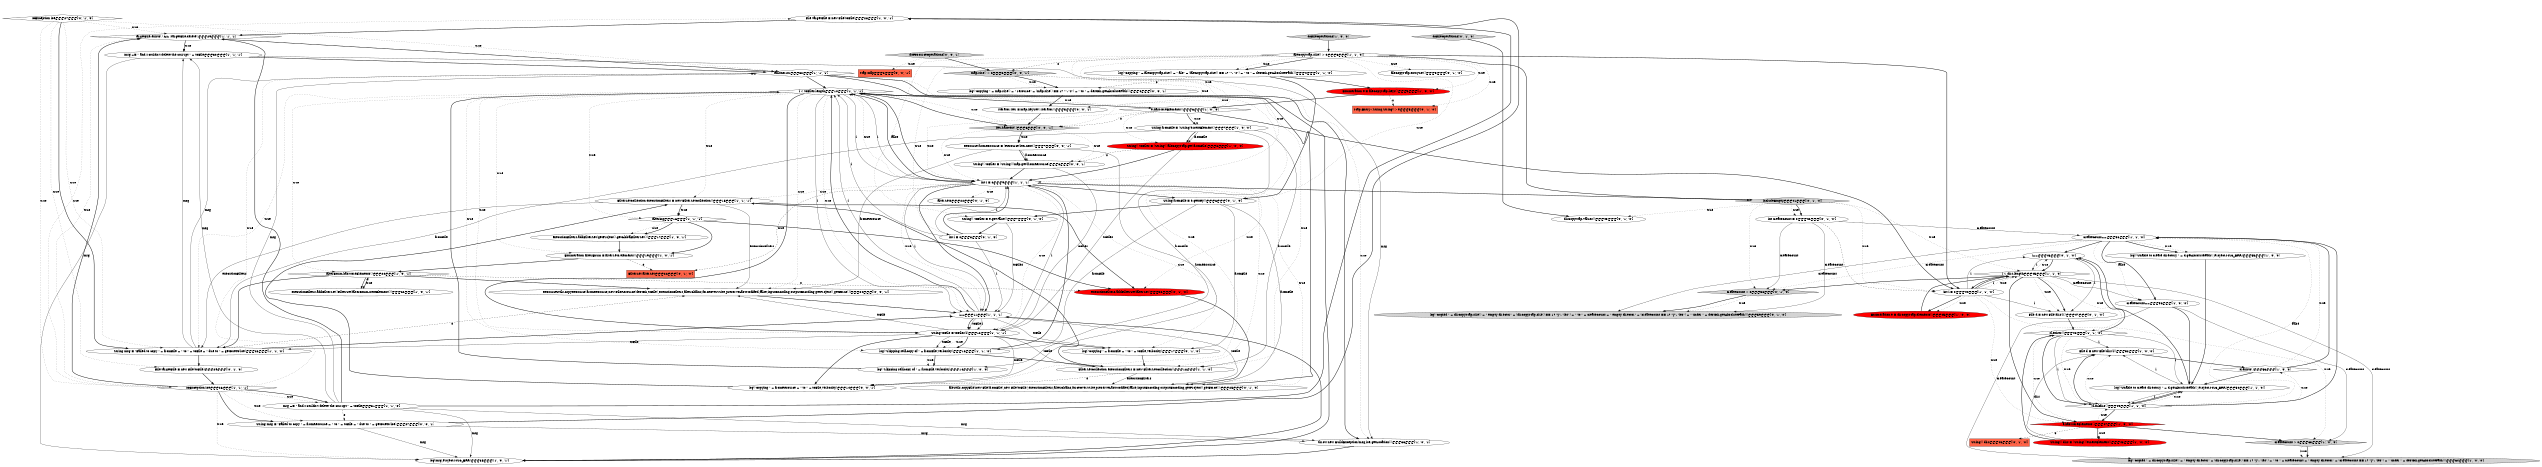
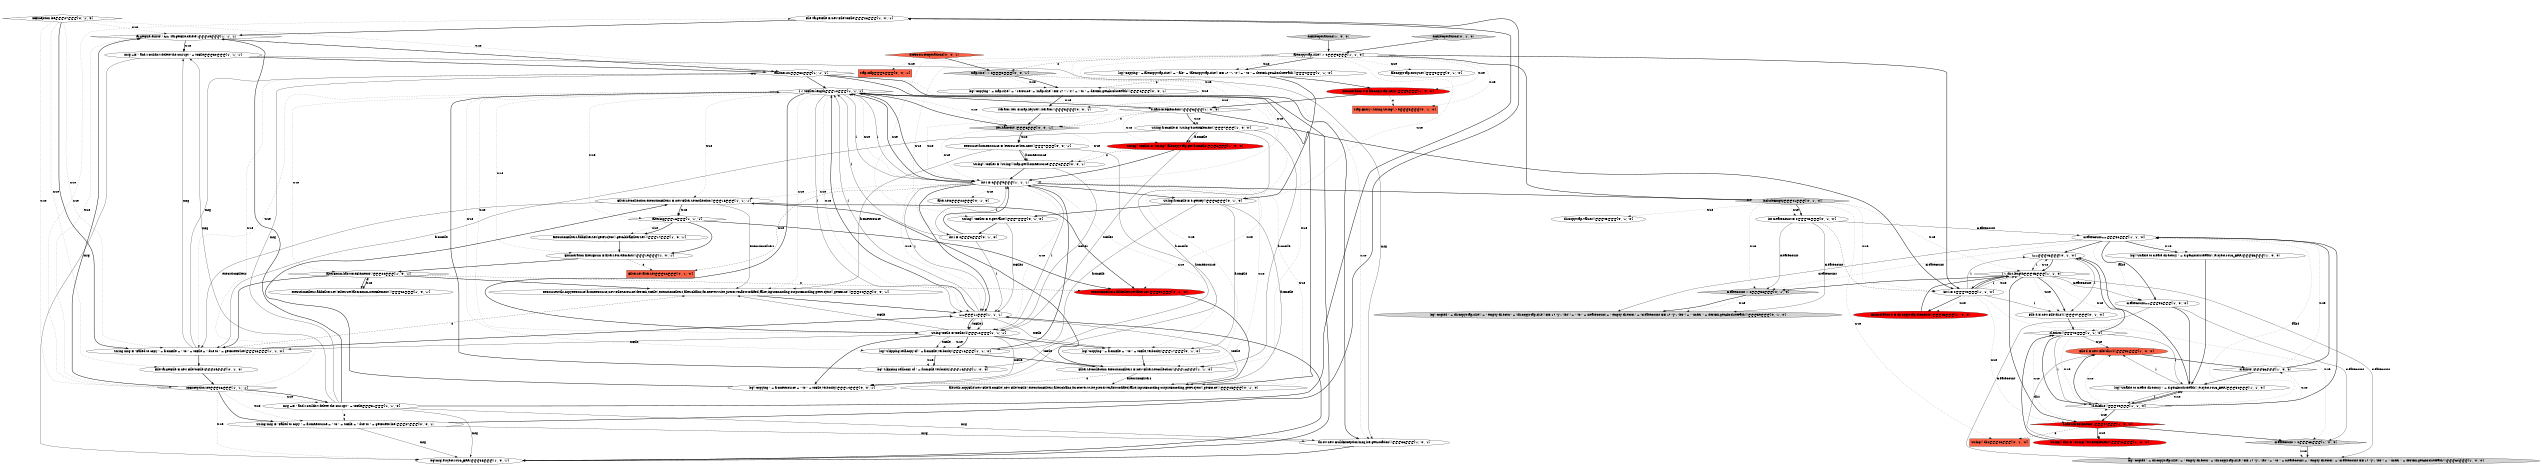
node "doResourceOperations['0', '0', '1']": fillcolor lightgray -> tomato
edge "fileCopyMap.size() > 0@@@3@@@['1', '1', '0']" -> "String(( toFiles = e.getValue()@@@7@@@['0', '1', '0']": label "false" -> "true"
edge "doFileOperations['0', '1', '0']" -> "dirCopyMap.values()@@@43@@@['0', '1', '0']": now "doFileOperations['0', '1', '0']" -> "fileCopyMap.size() > 0@@@3@@@['1', '1', '0']"
edge "includeEmpty@@@41@@@['0', '1', '0']" -> "String(( dirs@@@43@@@['0', '1', '0']": added, label "true"
edge "!d.exists()@@@48@@@['1', '1', '0']" -> "File d = new File(dirs(i()@@@52@@@['1', '0', '0']": label "i" -> "true"
node "File d = new File(dirs(i()@@@52@@@['1', '0', '0']": fillcolor white -> tomato
